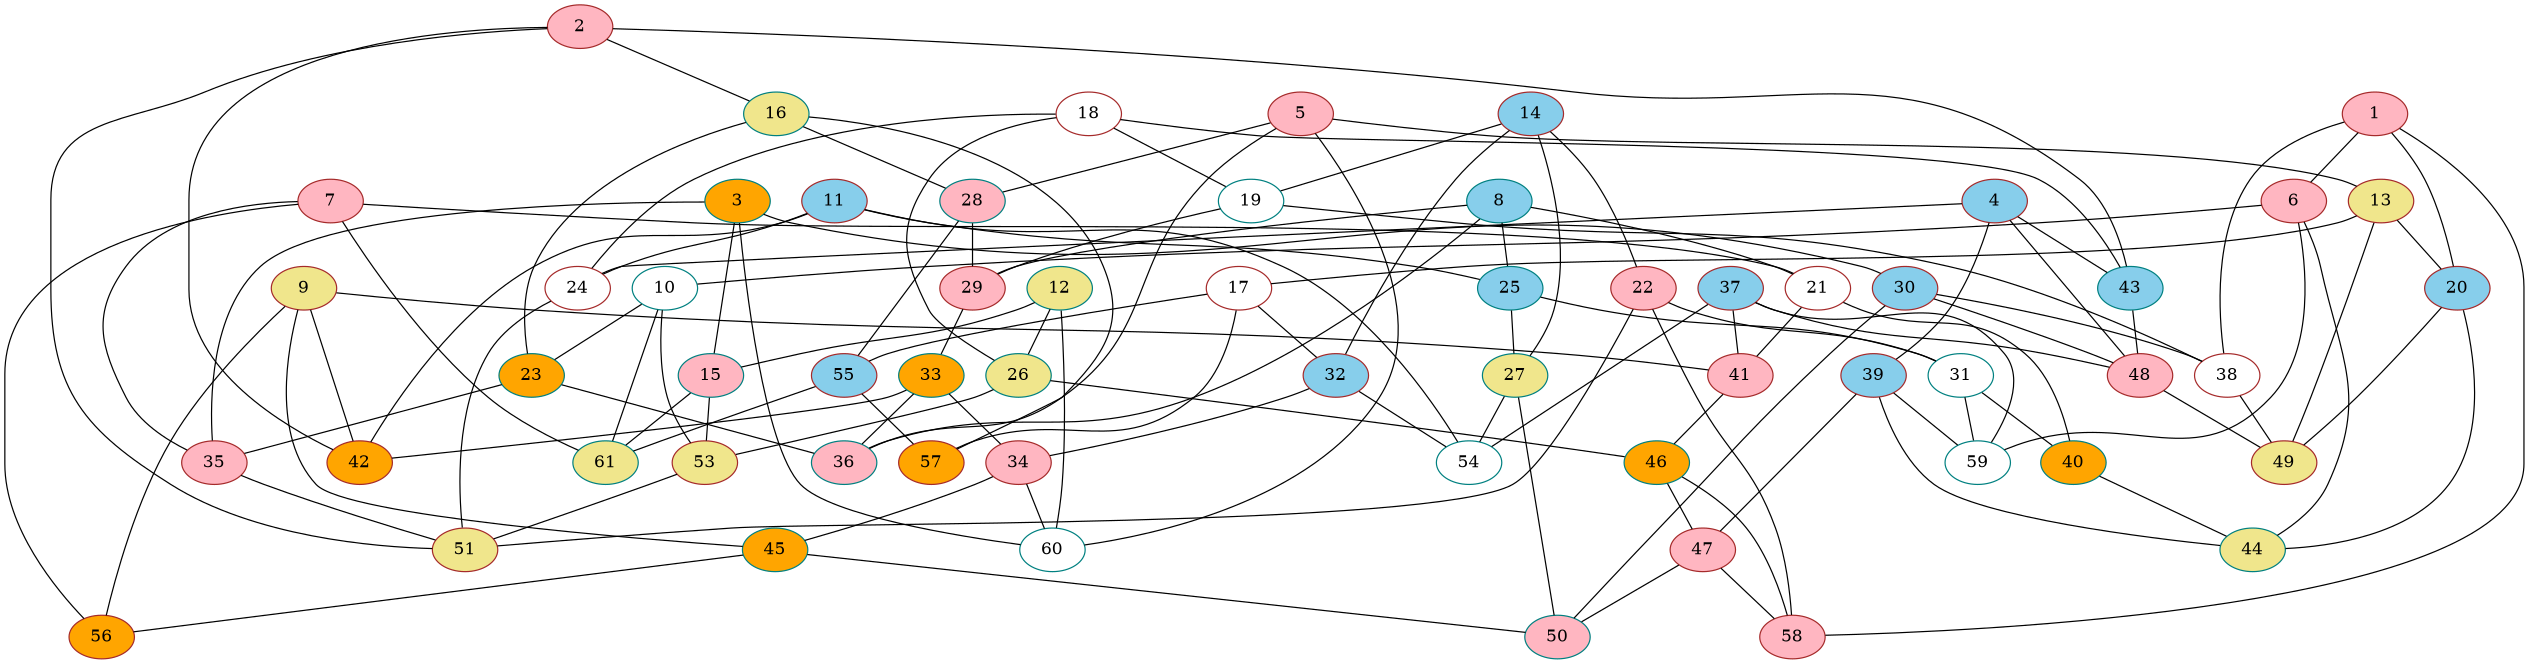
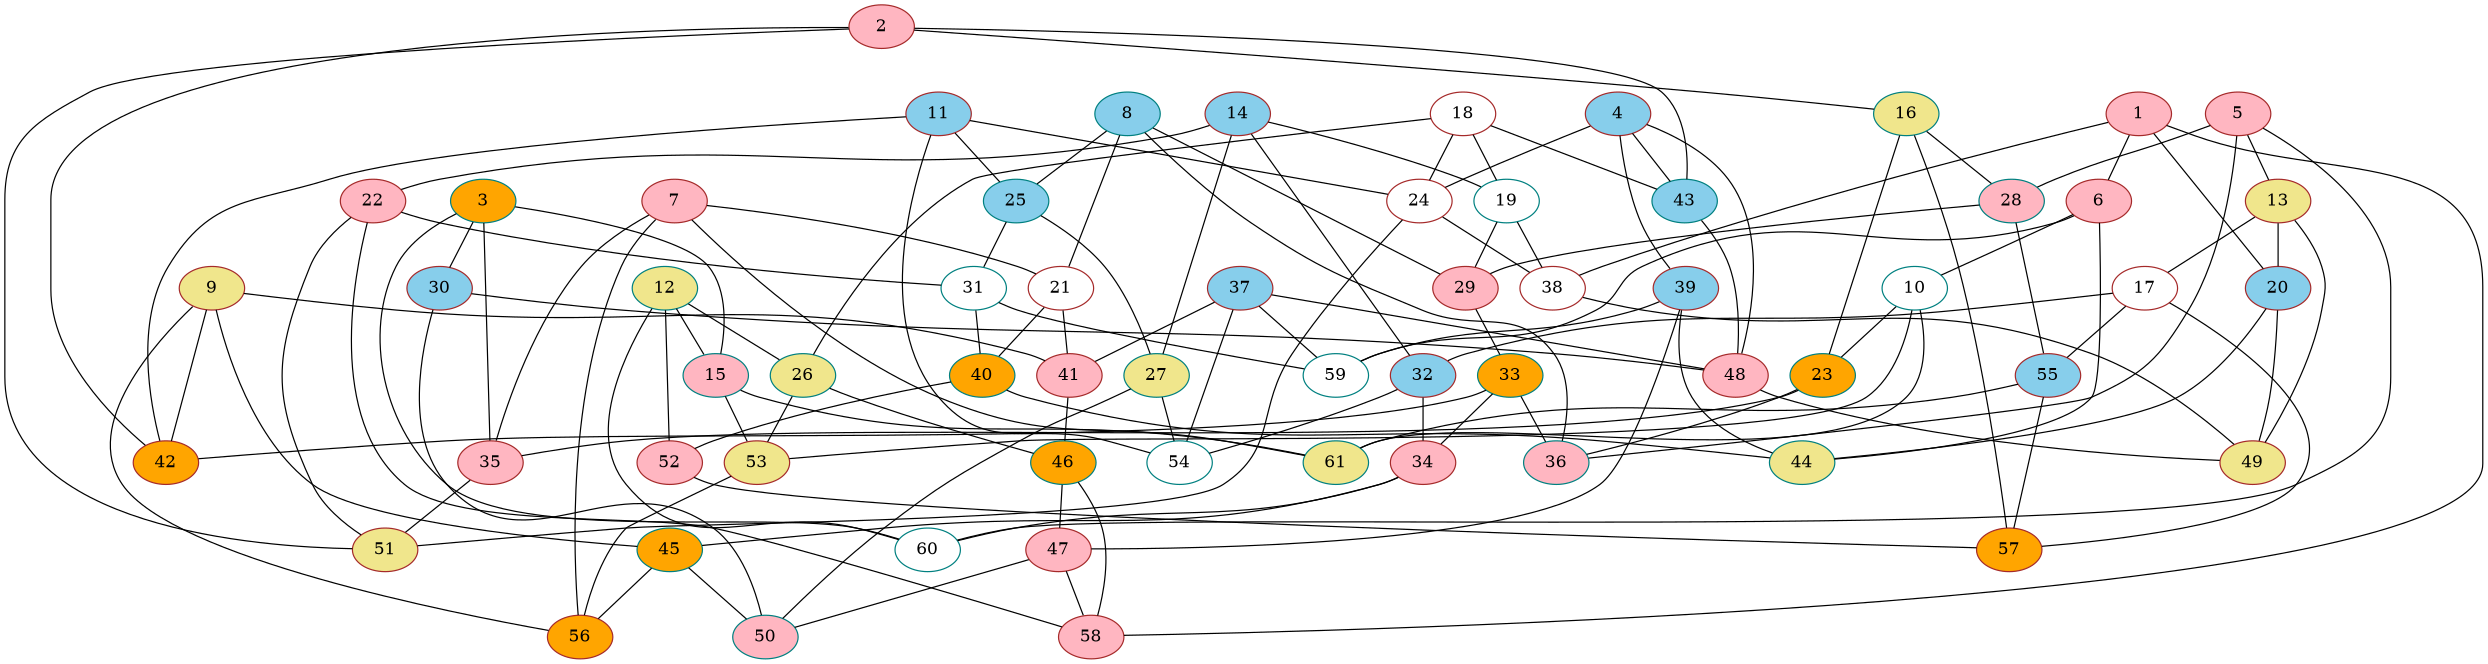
edge "30" -- "38": now "24" -- "38"
node "52": added
edge "53" -- "51": now "53" -- "56"
